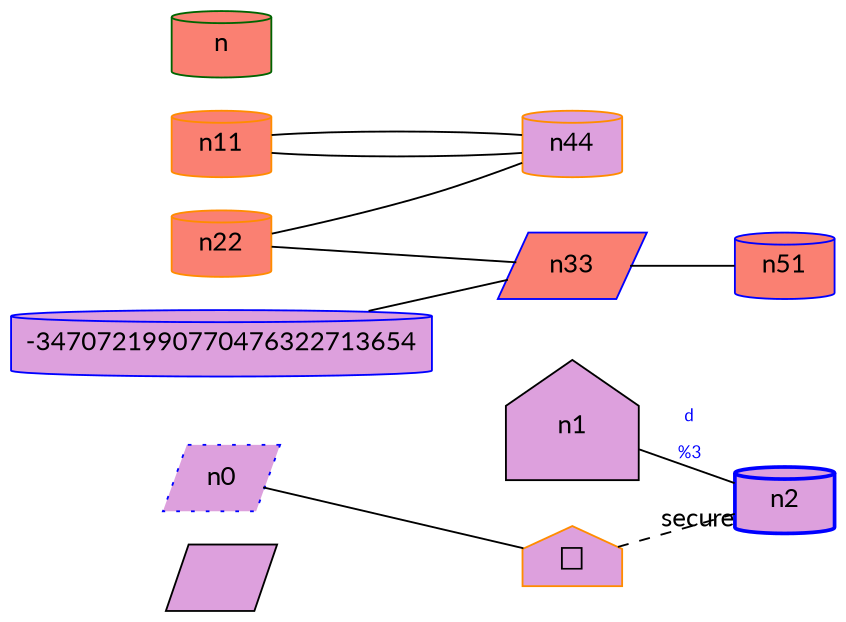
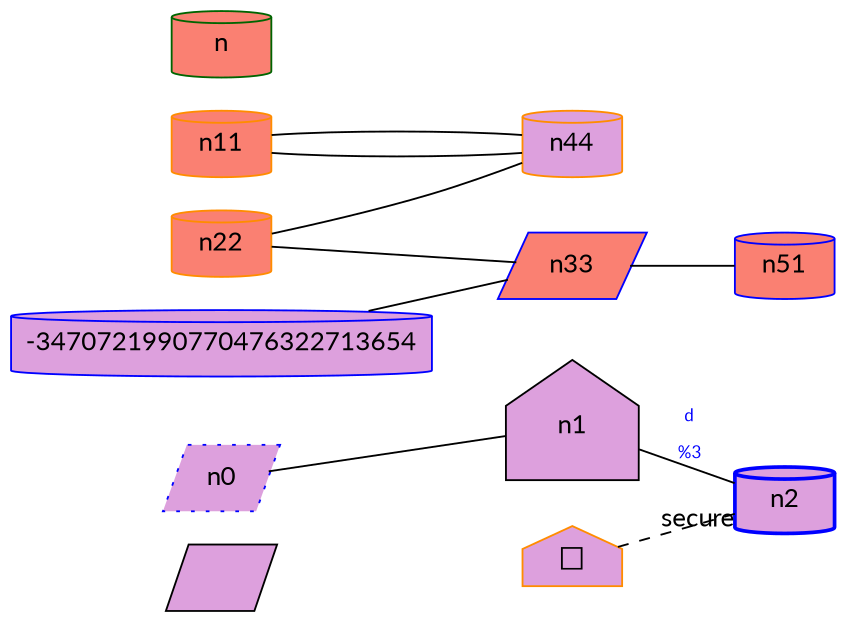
edge "n0" -- "𐀀": now "n0" -- "n1"
